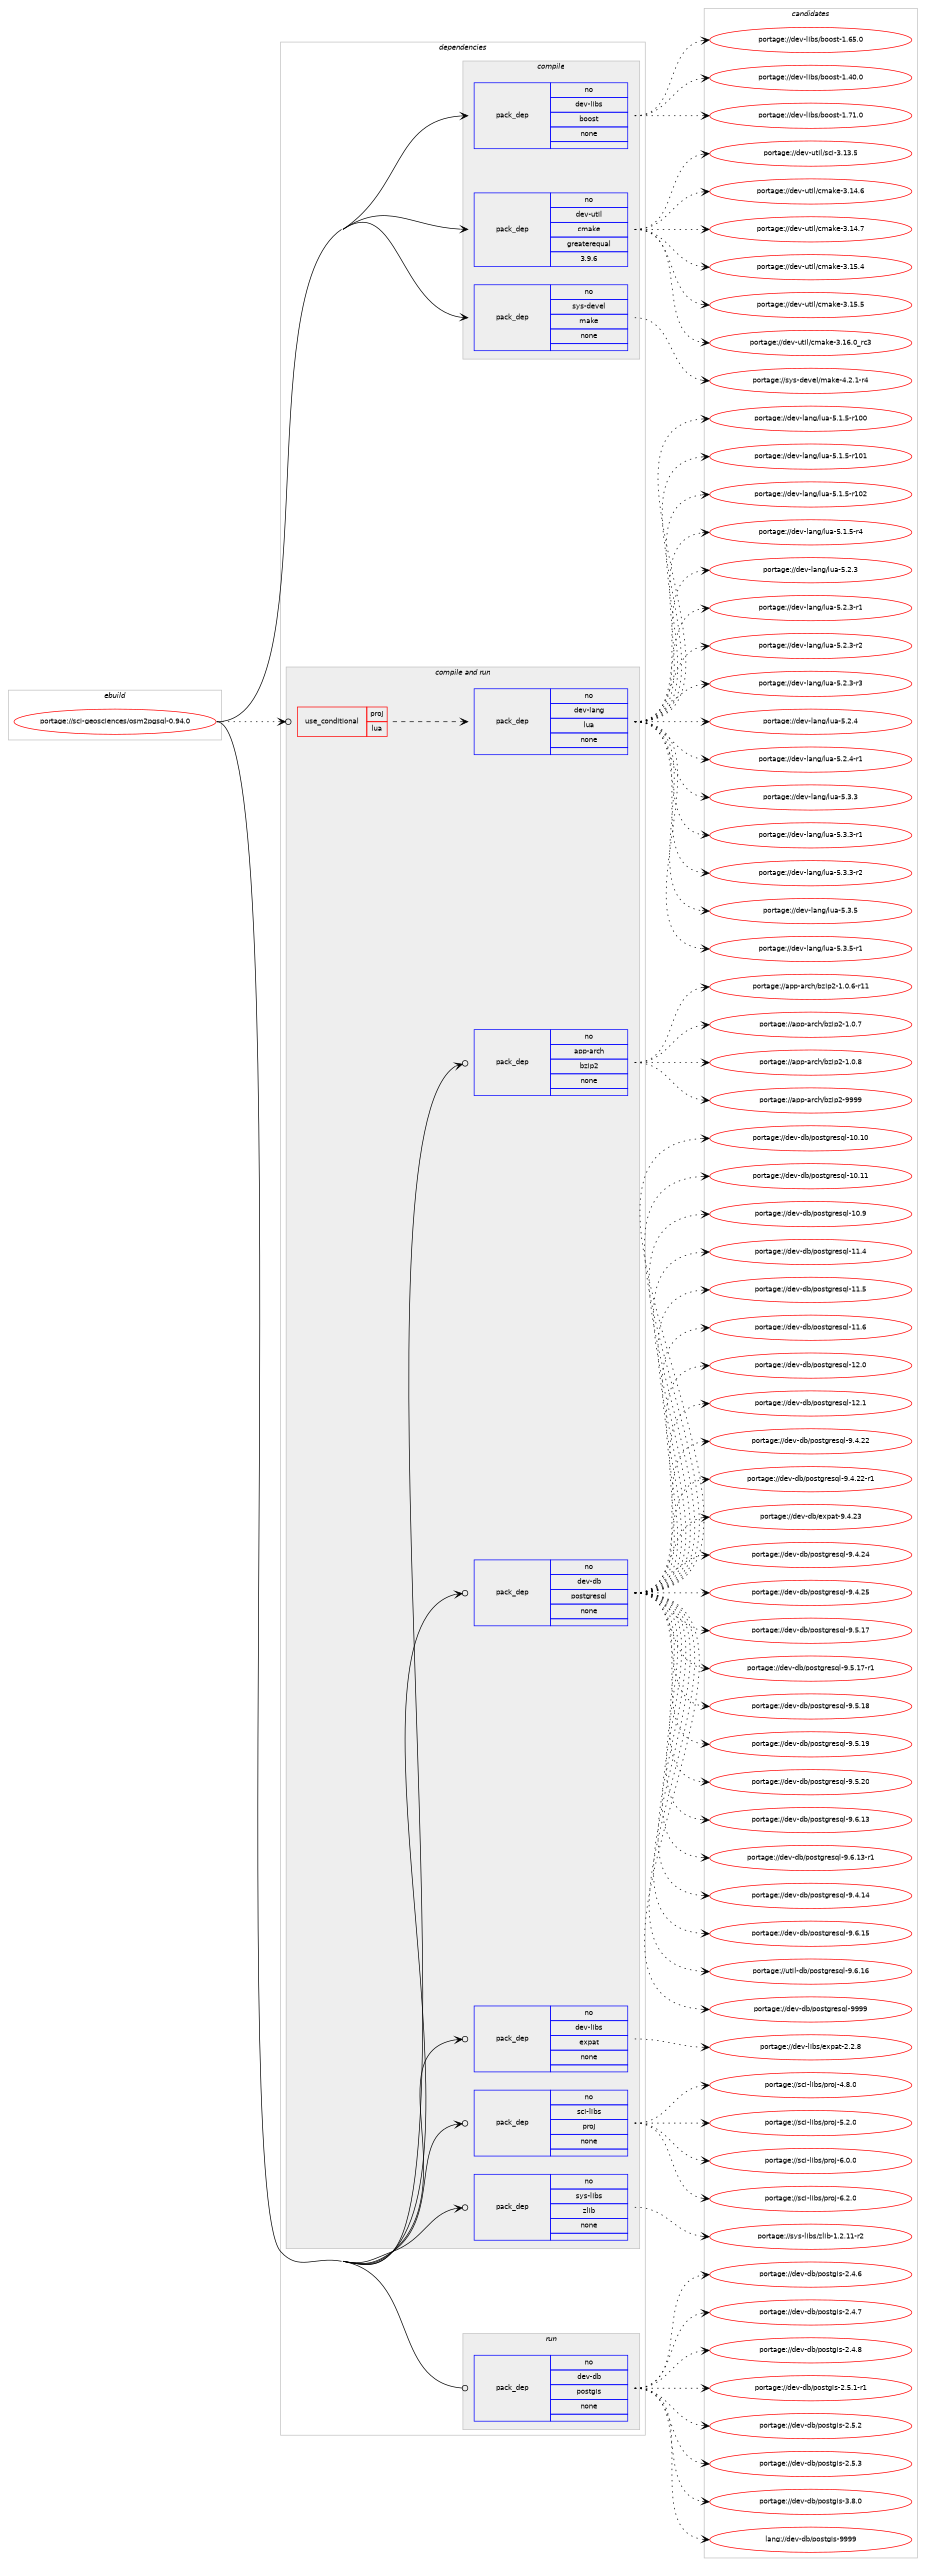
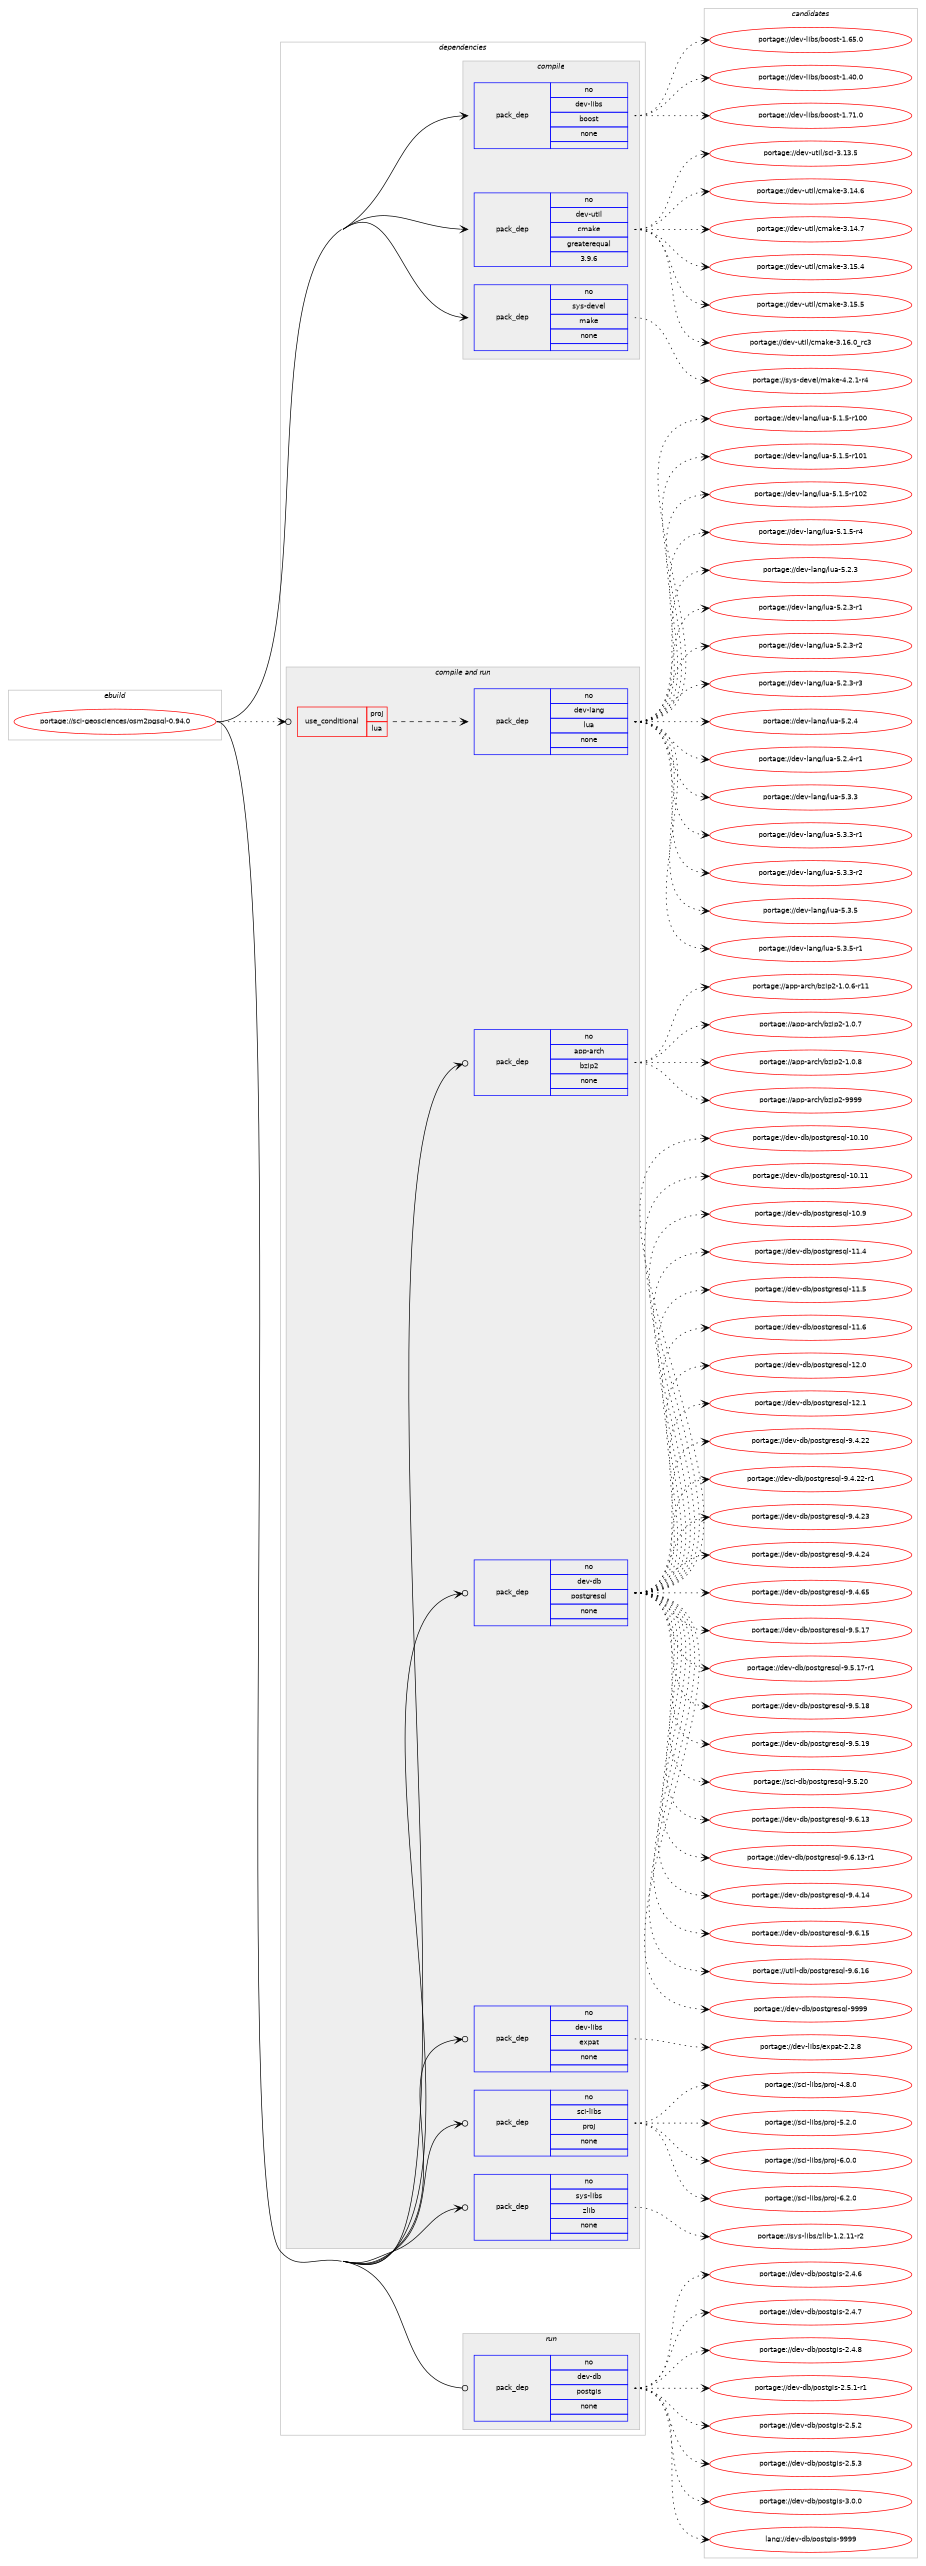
node "portage://dev-db/expat-9.4.23": label "portage://dev-db/expat-9.4.23" -> "portage://dev-db/postgresql-9.4.23"
node "portage://dev-db/postgresql-9.4.25": label "portage://dev-db/postgresql-9.4.25" -> "portage://dev-db/postgresql-9.4.65"
node "portage://dev-db/postgresql-9.5.20": label "portage://dev-db/postgresql-9.5.20" -> "portage://sci-db/postgresql-9.5.20"
node "portage://dev-db/postgis-3.8.0": label "portage://dev-db/postgis-3.8.0" -> "portage://dev-db/postgis-3.0.0"
